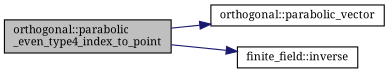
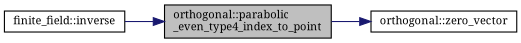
node "orthogonal::parabolic_vector": label "orthogonal::parabolic_vector" -> "orthogonal::zero_vector"
edge "orthogonal::parabolic _even_type4_index_to_point" -> "finite_field::inverse": reversed
